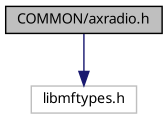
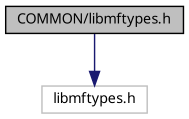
node "COMMON/axradio.h": label "COMMON/axradio.h" -> "COMMON/libmftypes.h"
